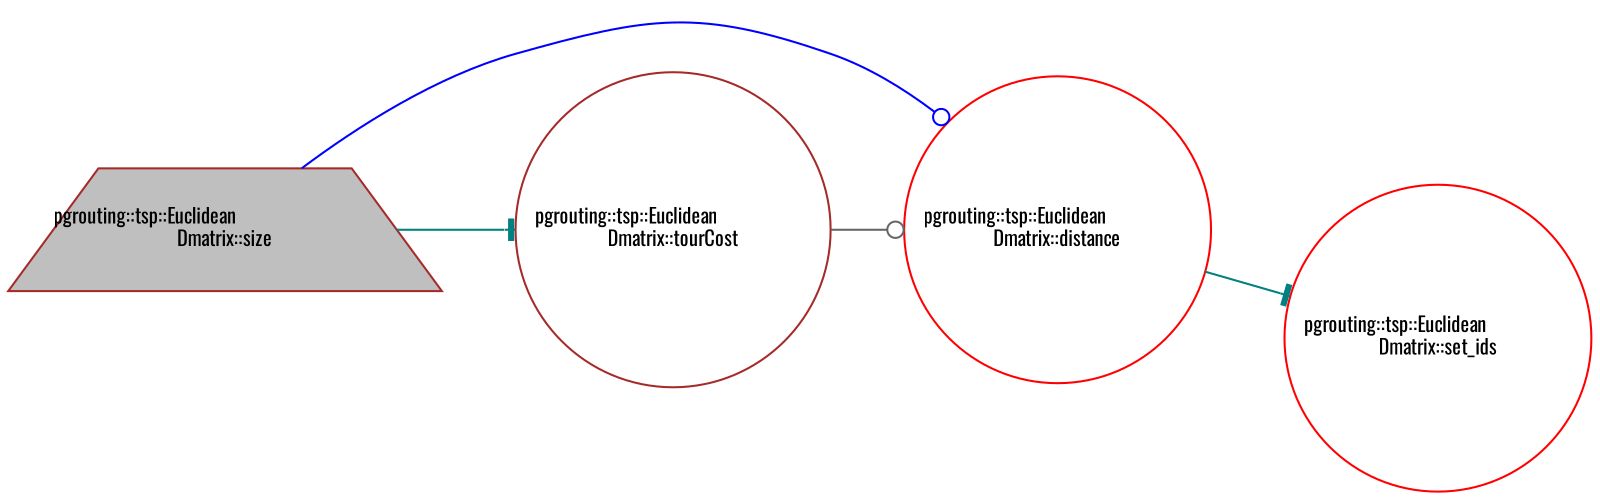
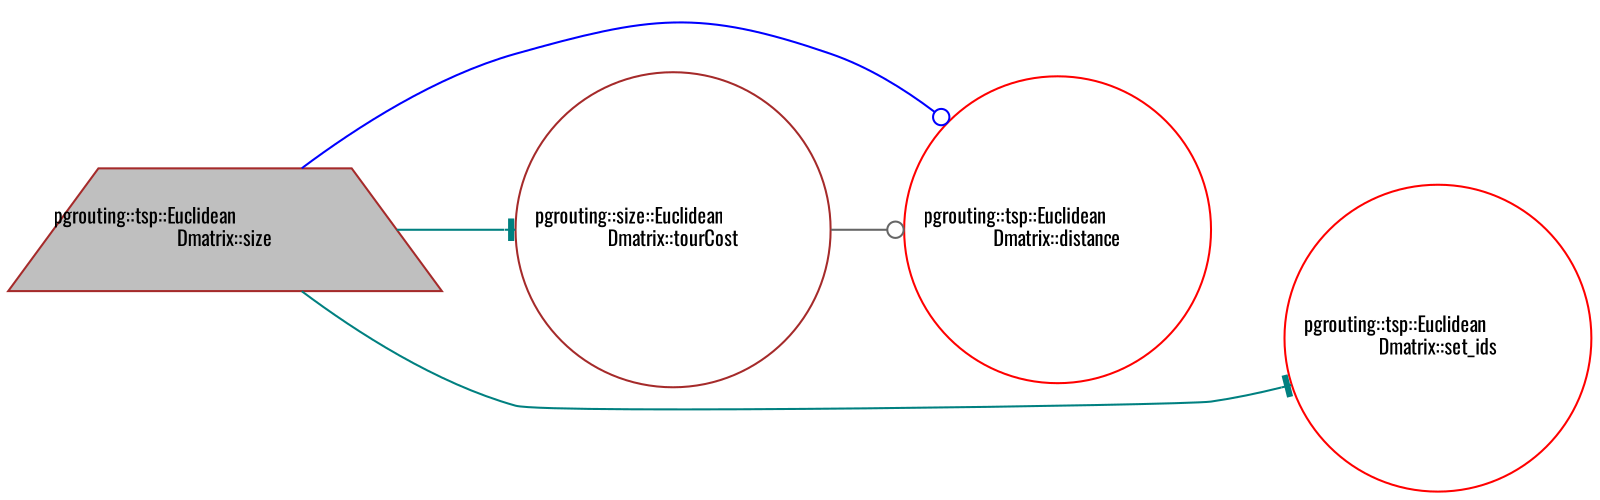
node "pgrouting::tsp::Euclidean Dmatrix::tourCost": label "pgrouting::tsp::Euclidean Dmatrix::tourCost" -> "pgrouting::size::Euclidean Dmatrix::tourCost"
edge "pgrouting::tsp::Euclidean Dmatrix::distance" -> "pgrouting::tsp::Euclidean Dmatrix::set_ids": now "pgrouting::tsp::Euclidean Dmatrix::size" -> "pgrouting::tsp::Euclidean Dmatrix::set_ids"
